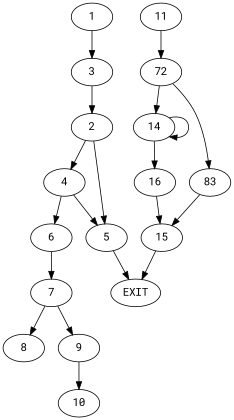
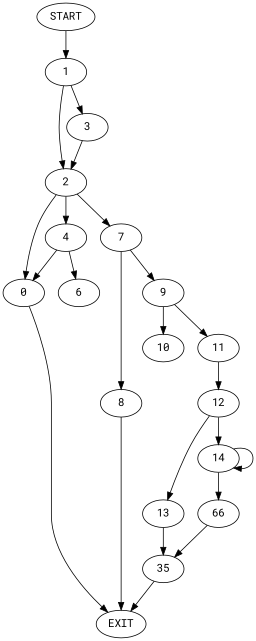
node "START": added
node "72": label "72" -> "12"
edge "1" -> "2": added
node "16": label "16" -> "66"
node "83": label "83" -> "13"
node "5": label "5" -> "0"
node "15": label "15" -> "35"
edge "6" -> "7": now "2" -> "7"
edge "9" -> "11": added
edge "8" -> "EXIT": added
